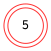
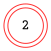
node "5": label "5" -> "2"
